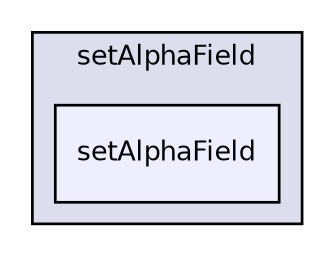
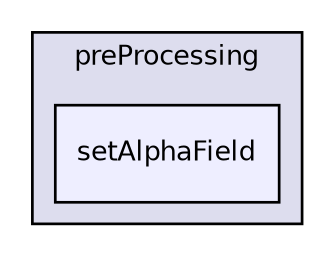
cluster "setAlphaField": label "setAlphaField" -> "preProcessing"
